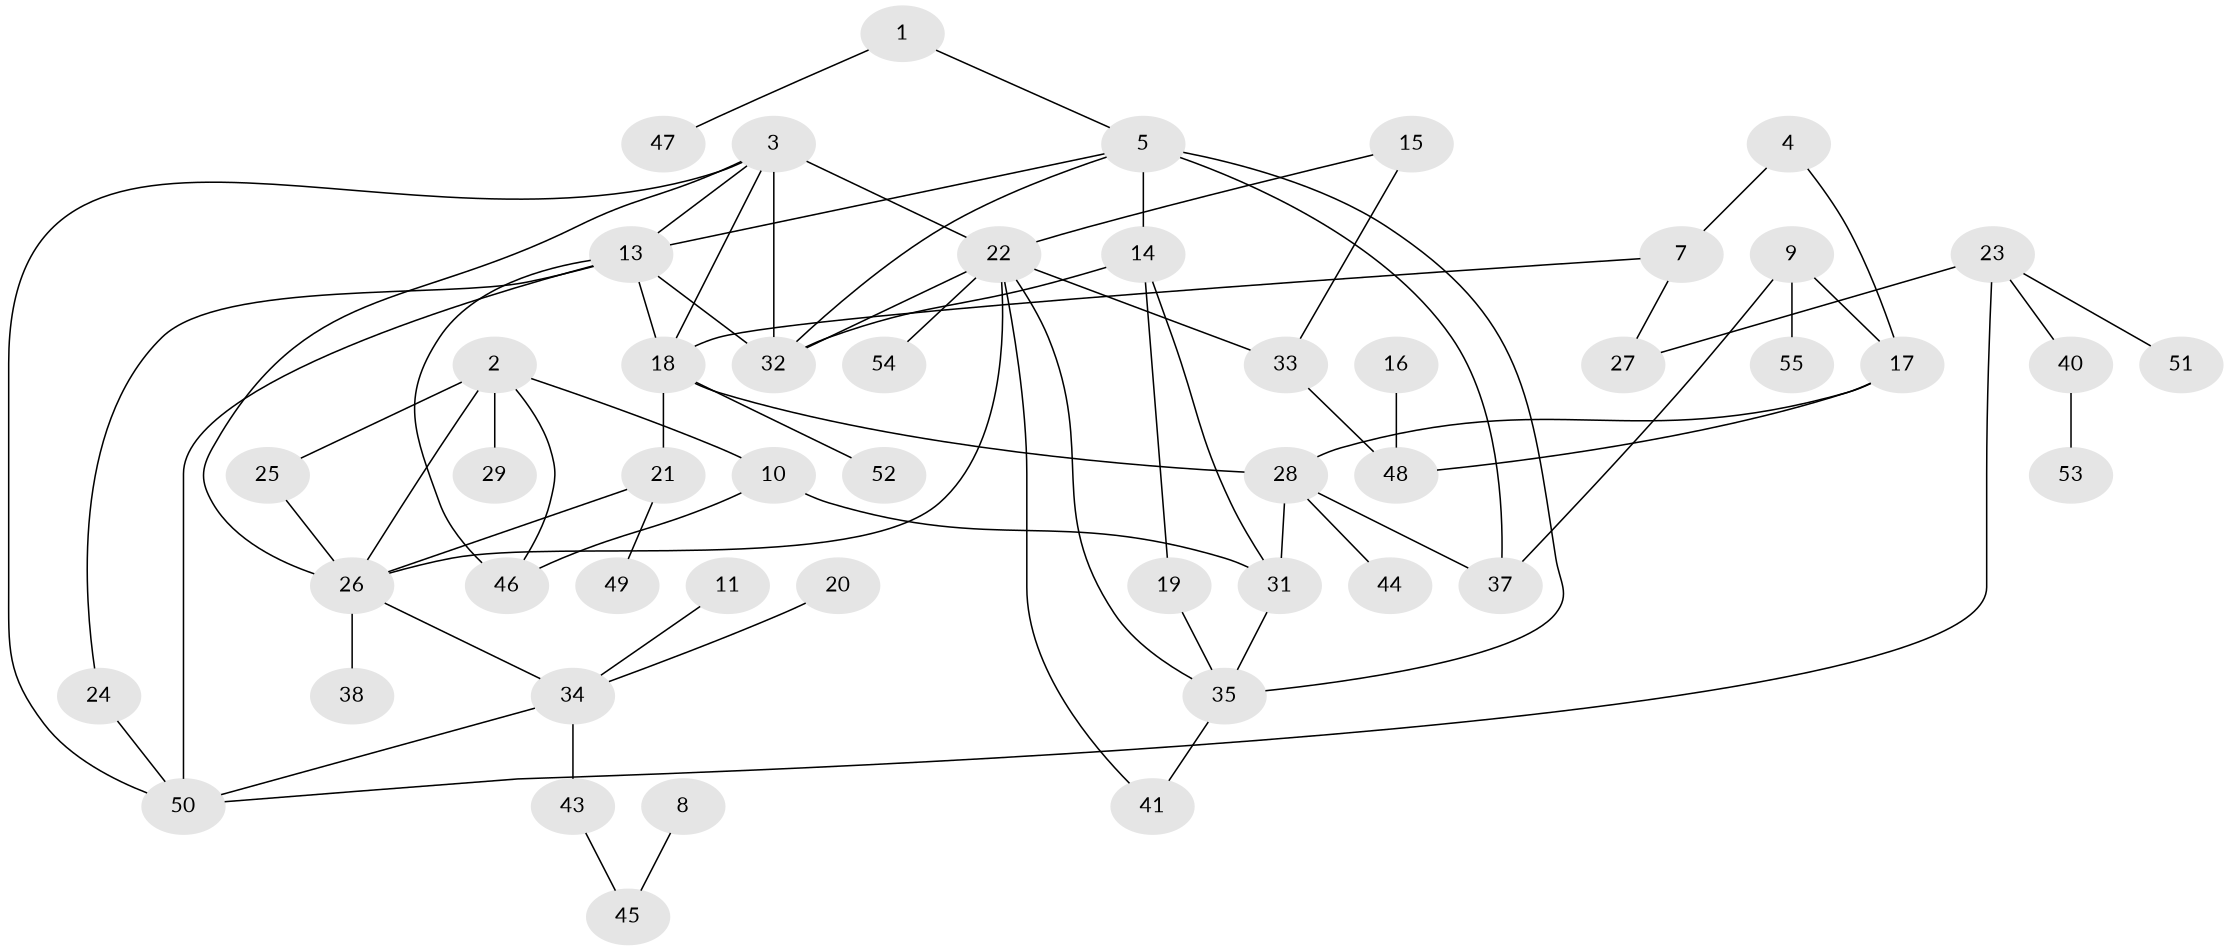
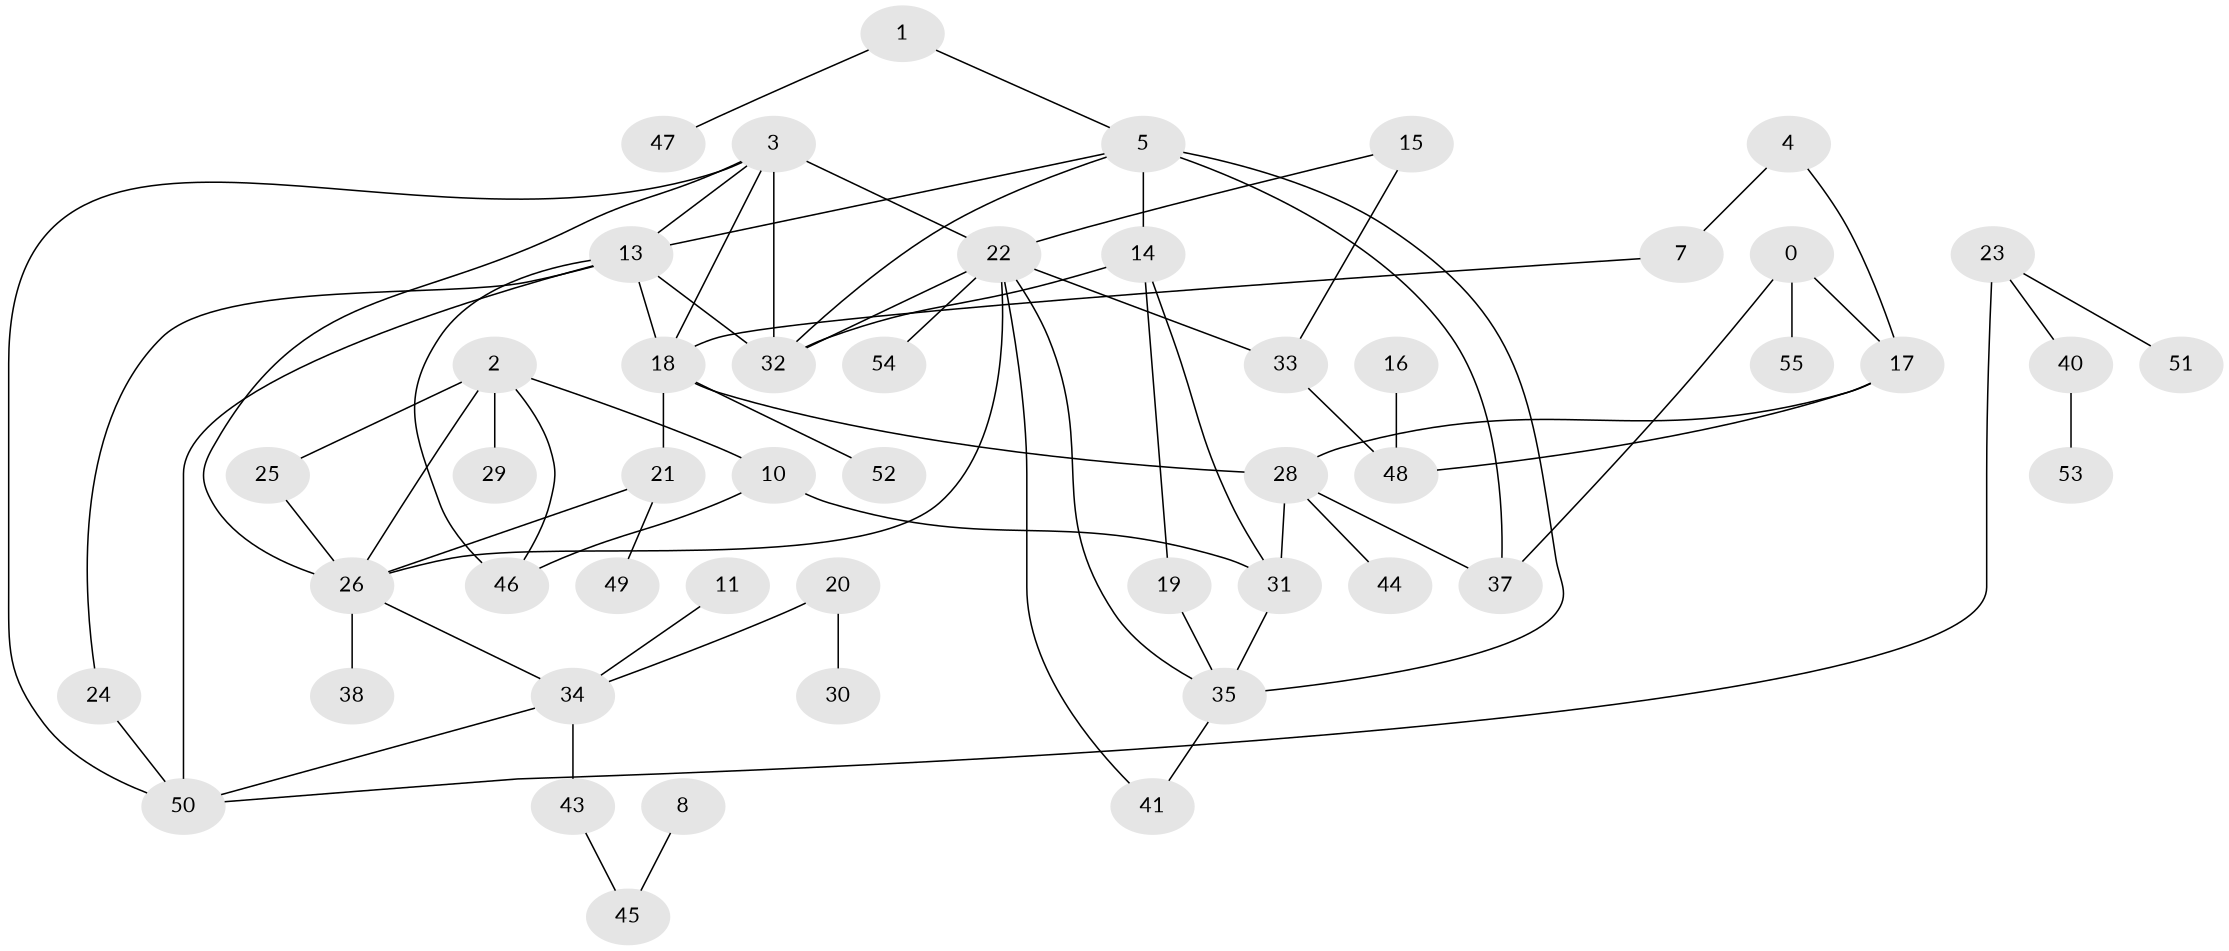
node "9": label "9" -> "0"
node "27": removed
node "30": added
